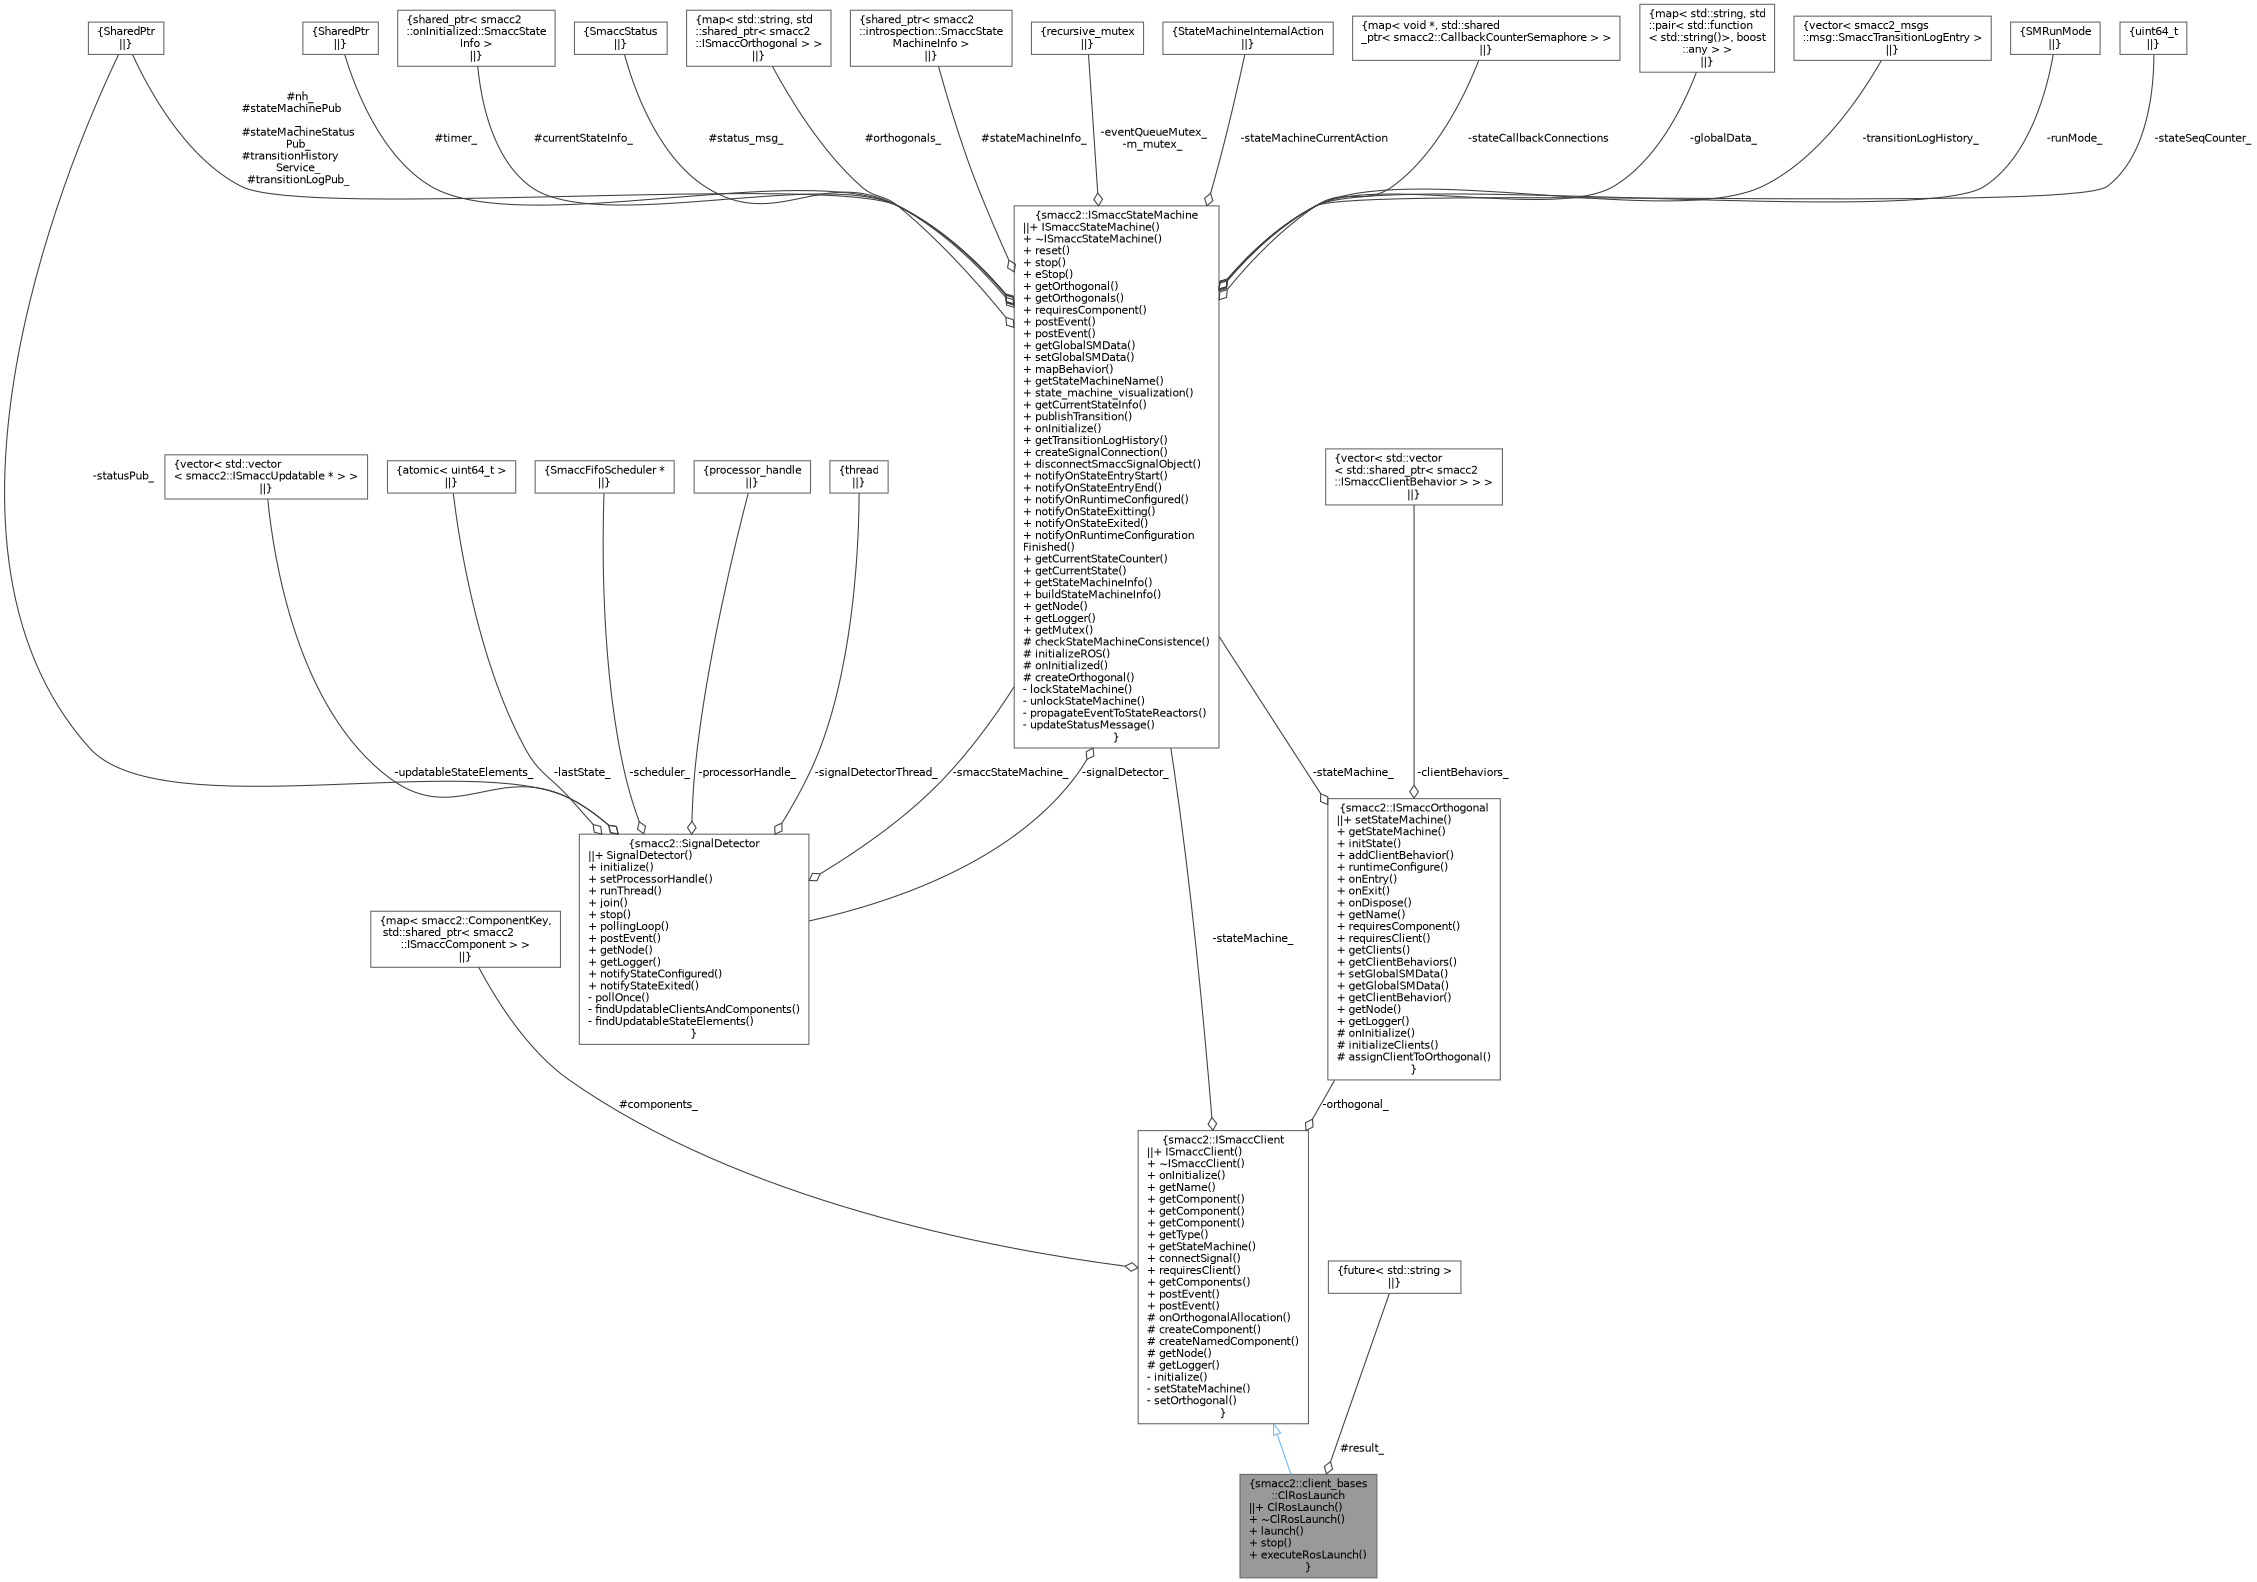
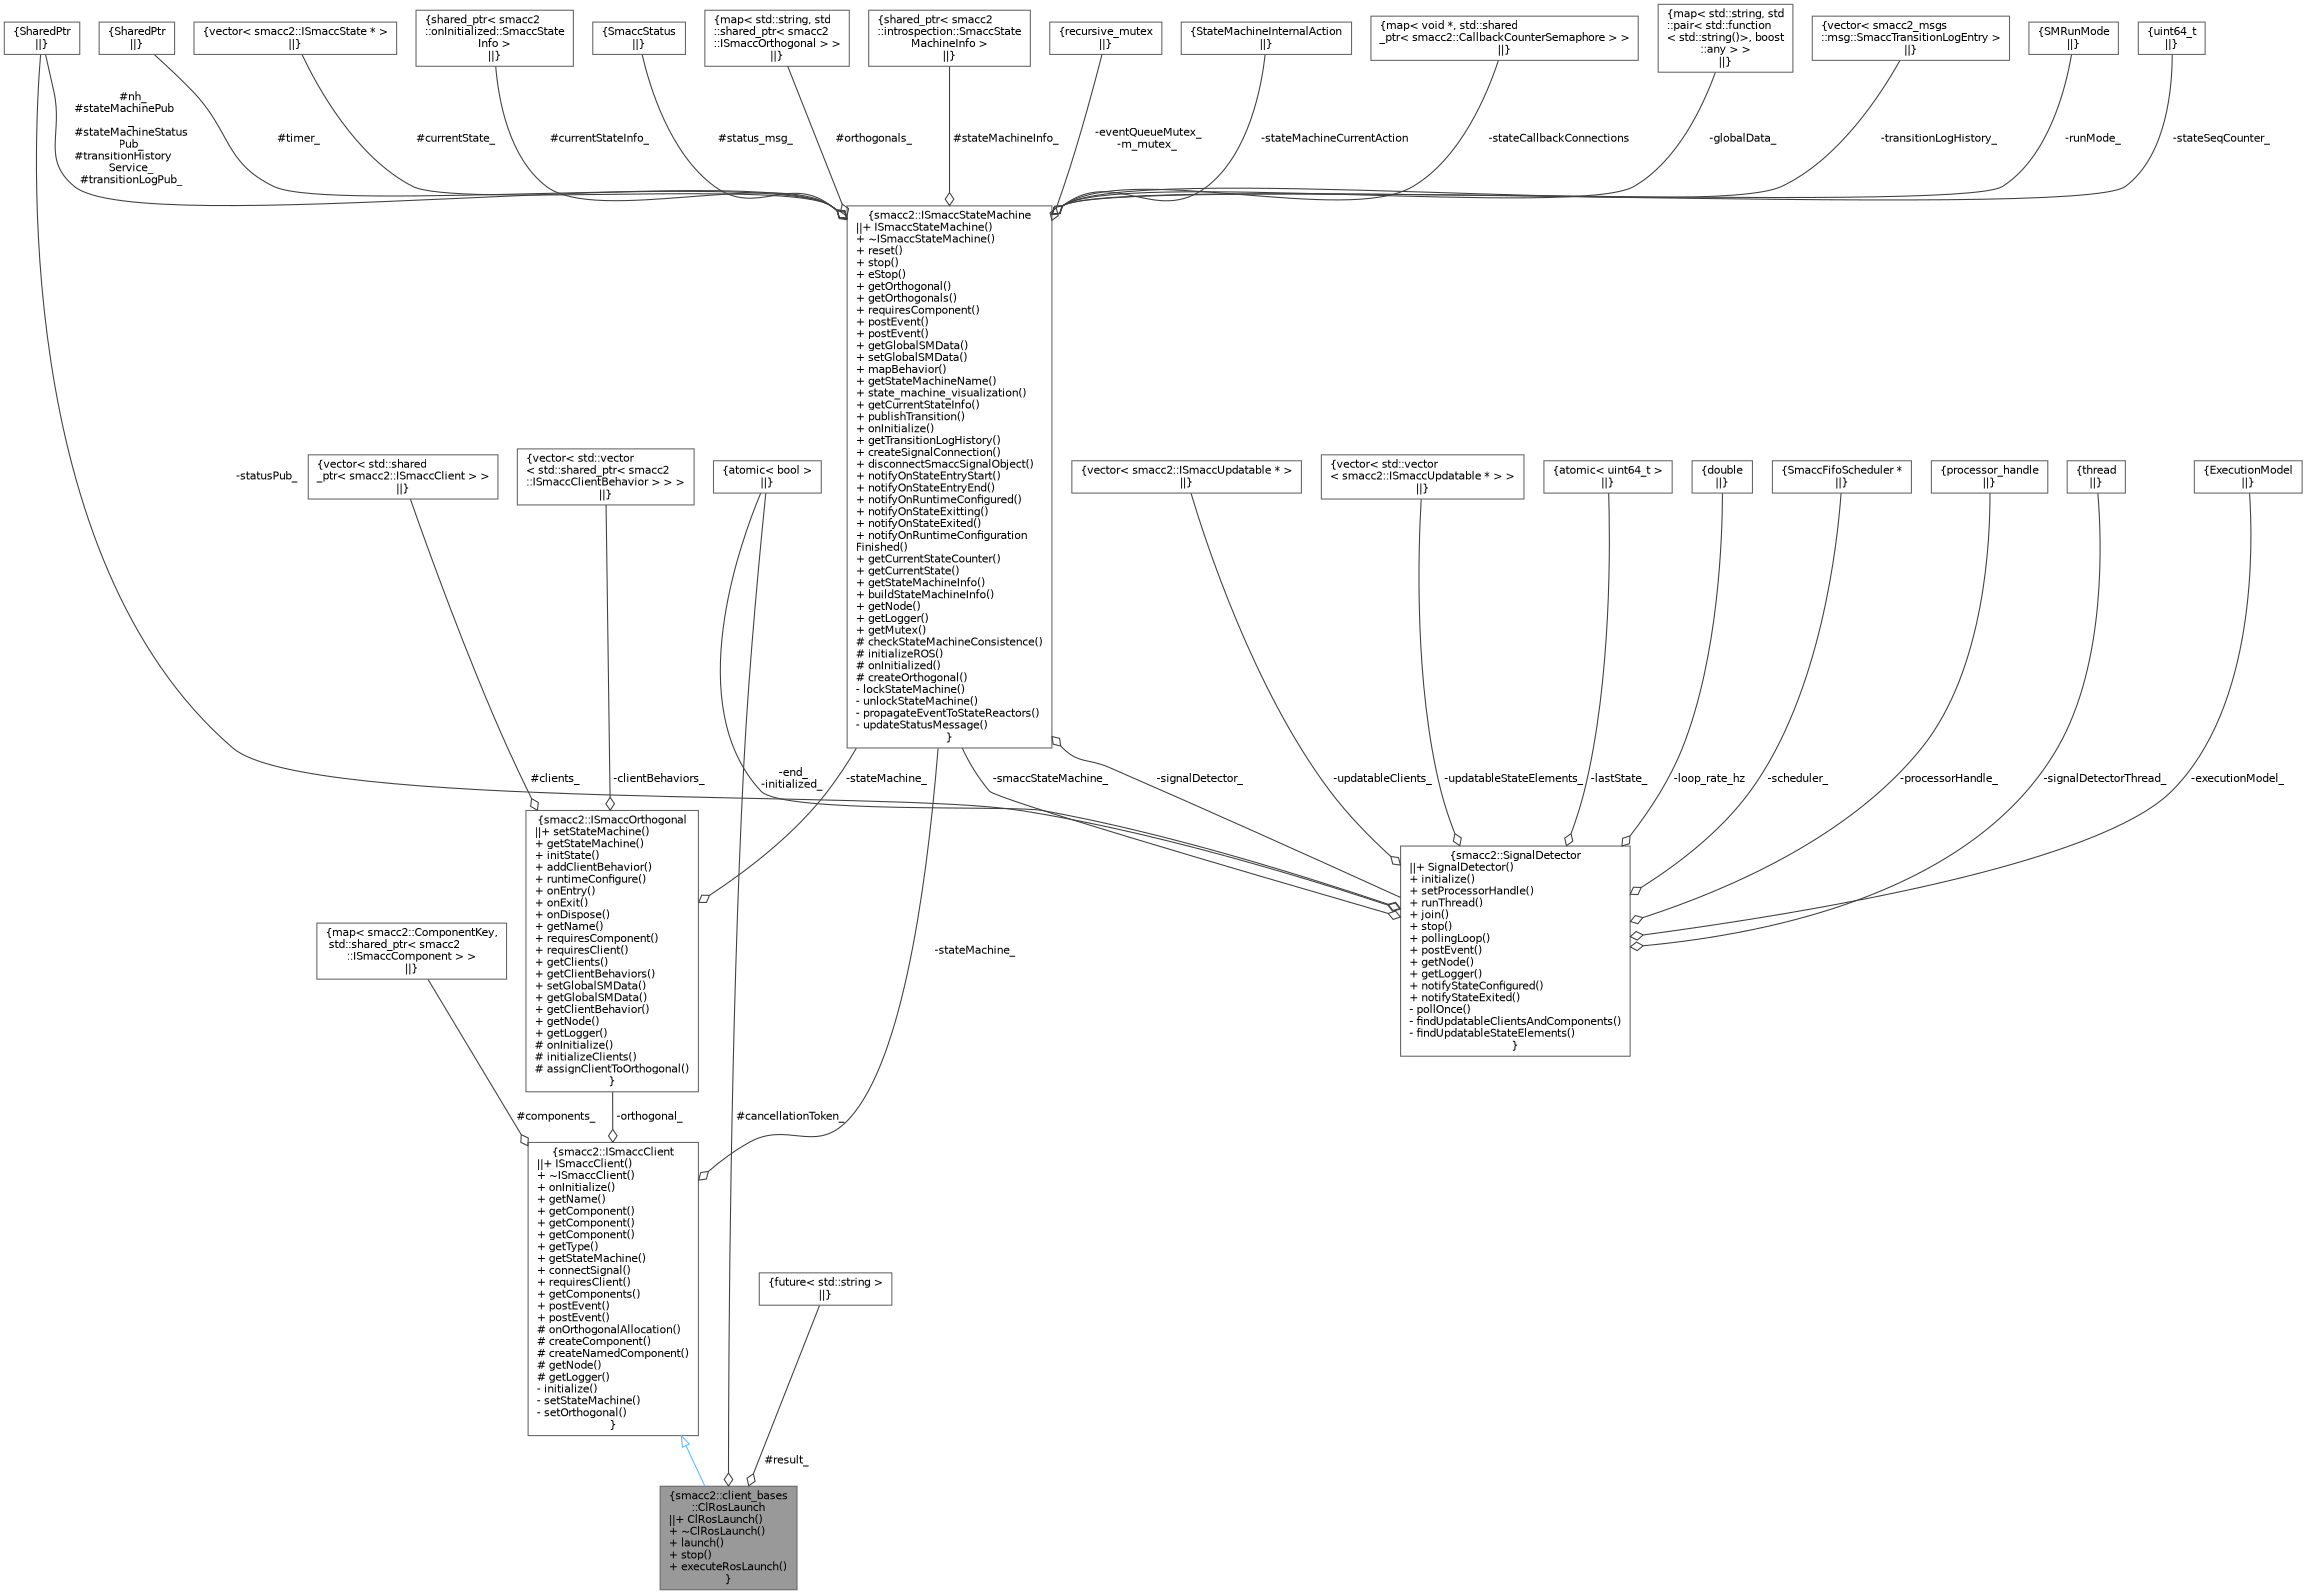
node "{vector< smacc2::ISmaccState * > ||}": added
node "{vector< std::shared _ptr< smacc2::ISmaccClient > > ||}": added
node "{atomic< bool > ||}": added
node "{vector< smacc2::ISmaccUpdatable * > ||}": added
node "{double ||}": added
node "{ExecutionModel ||}": added
